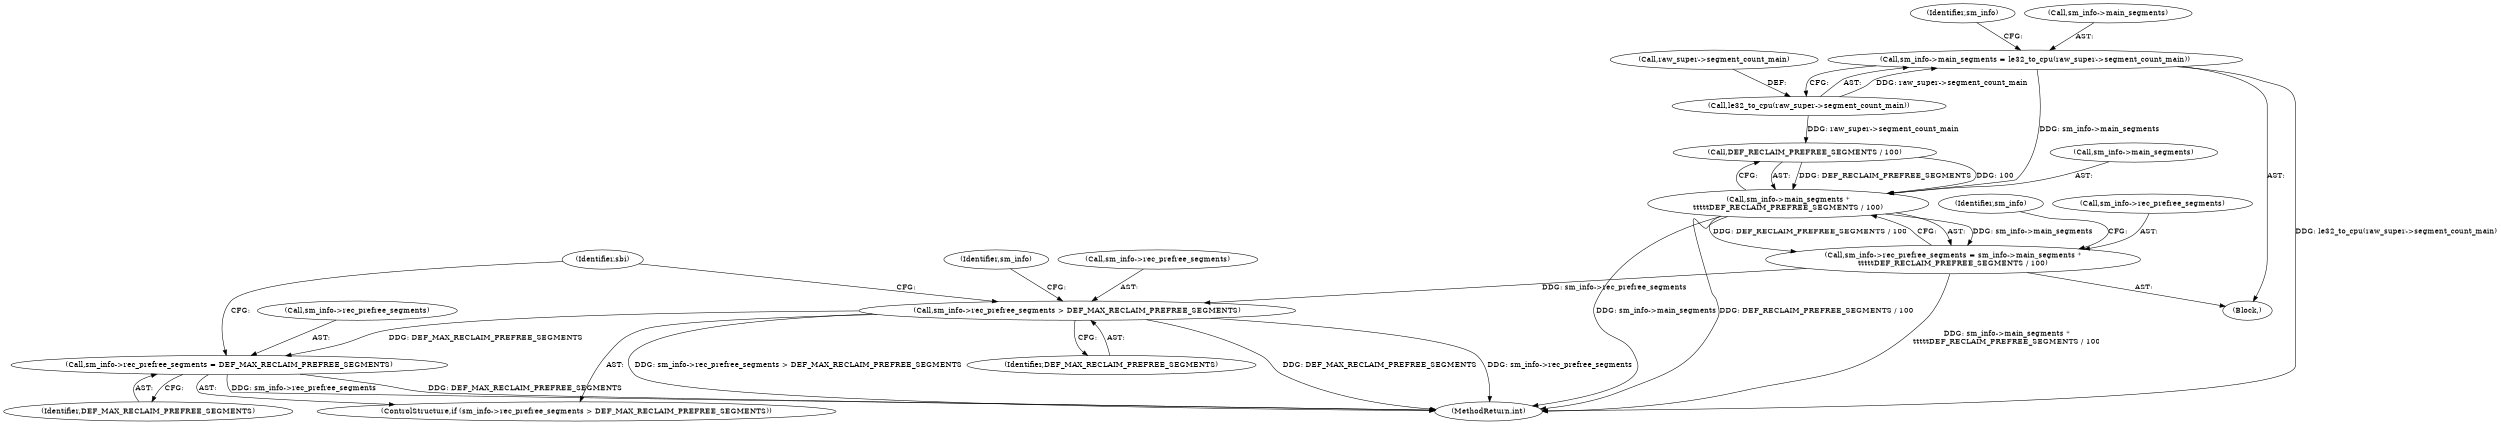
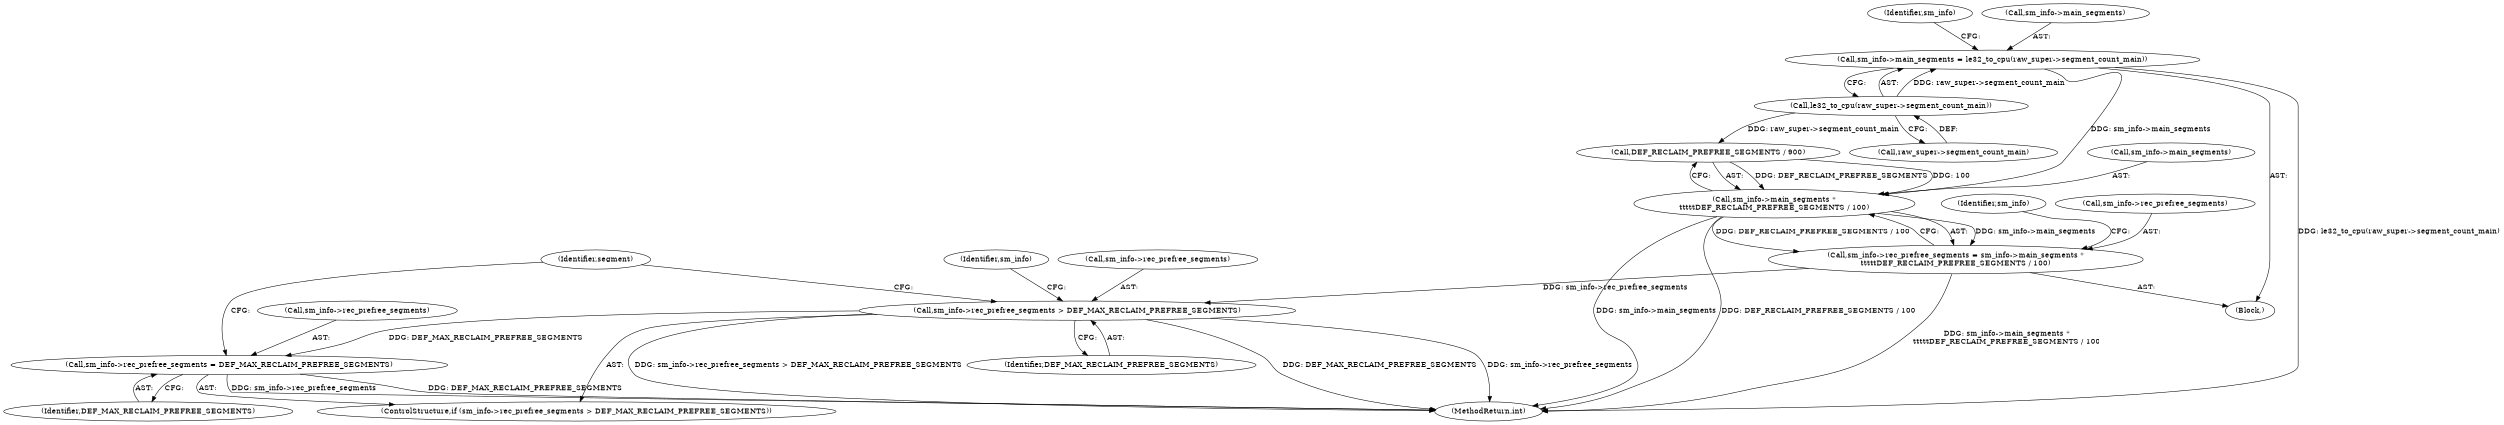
edge "(Call,le32_to_cpu(raw_super->segment_count_main))" -> "(Call,raw_super->segment_count_main)": added, label "CFG:"
node "(Call,DEF_RECLAIM_PREFREE_SEGMENTS / 100)": label "(Call,DEF_RECLAIM_PREFREE_SEGMENTS / 100)" -> "(Call,DEF_RECLAIM_PREFREE_SEGMENTS / 900)"
node "(Identifier,sbi)": label "(Identifier,sbi)" -> "(Identifier,segment)"
